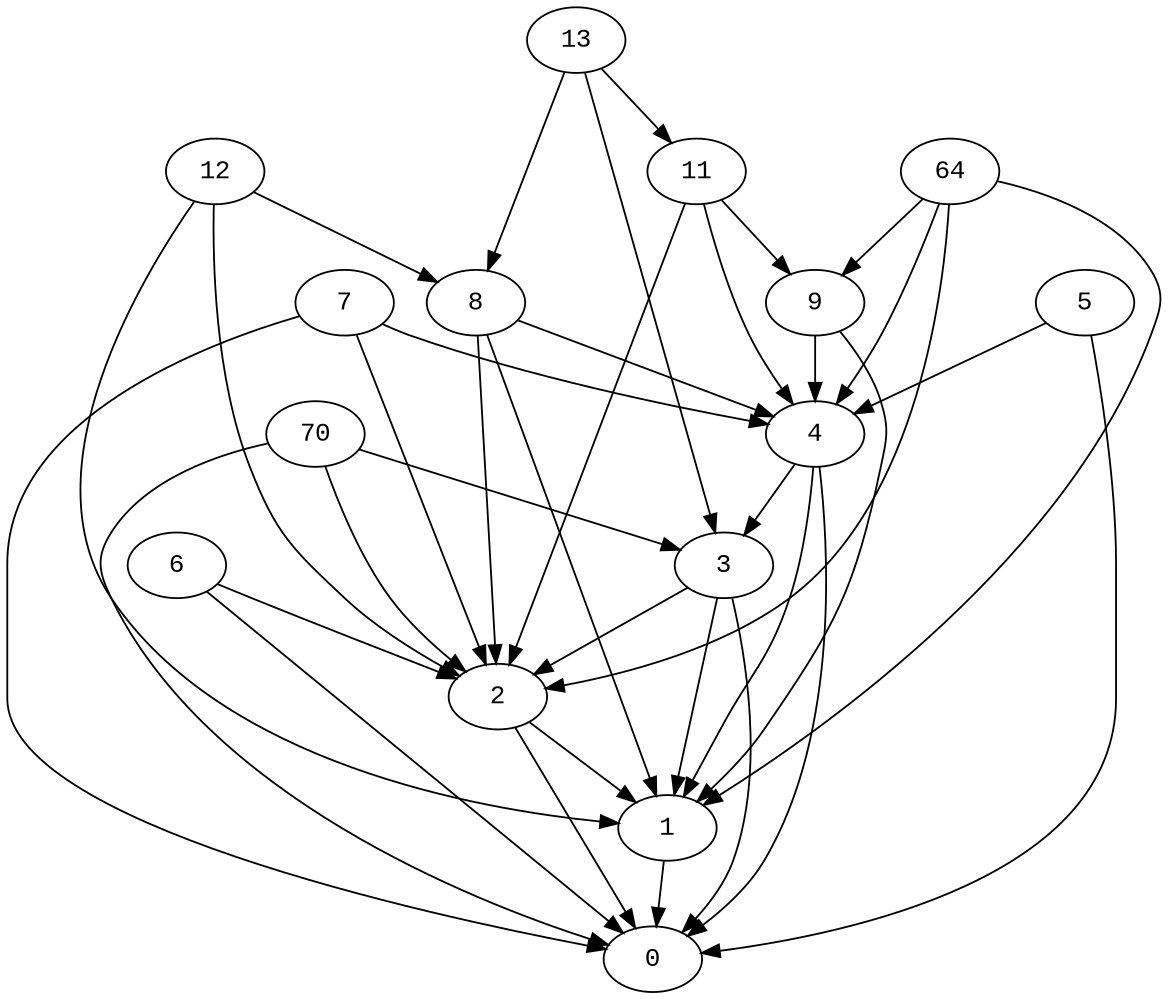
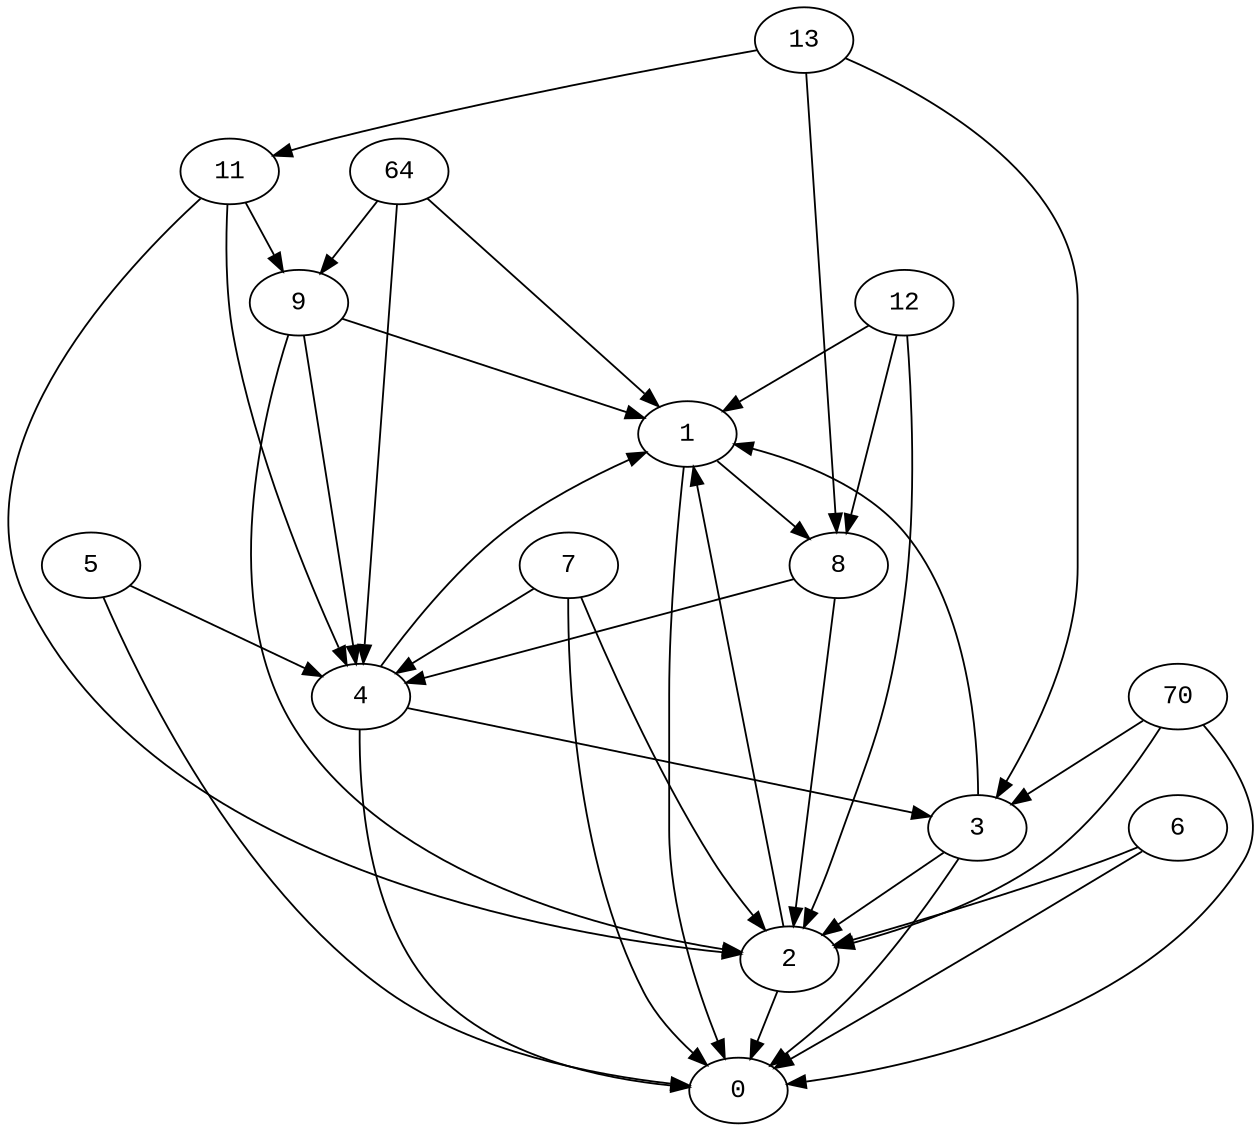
edge "64" -> "2": now "9" -> "2"
edge "8" -> "1": reversed
